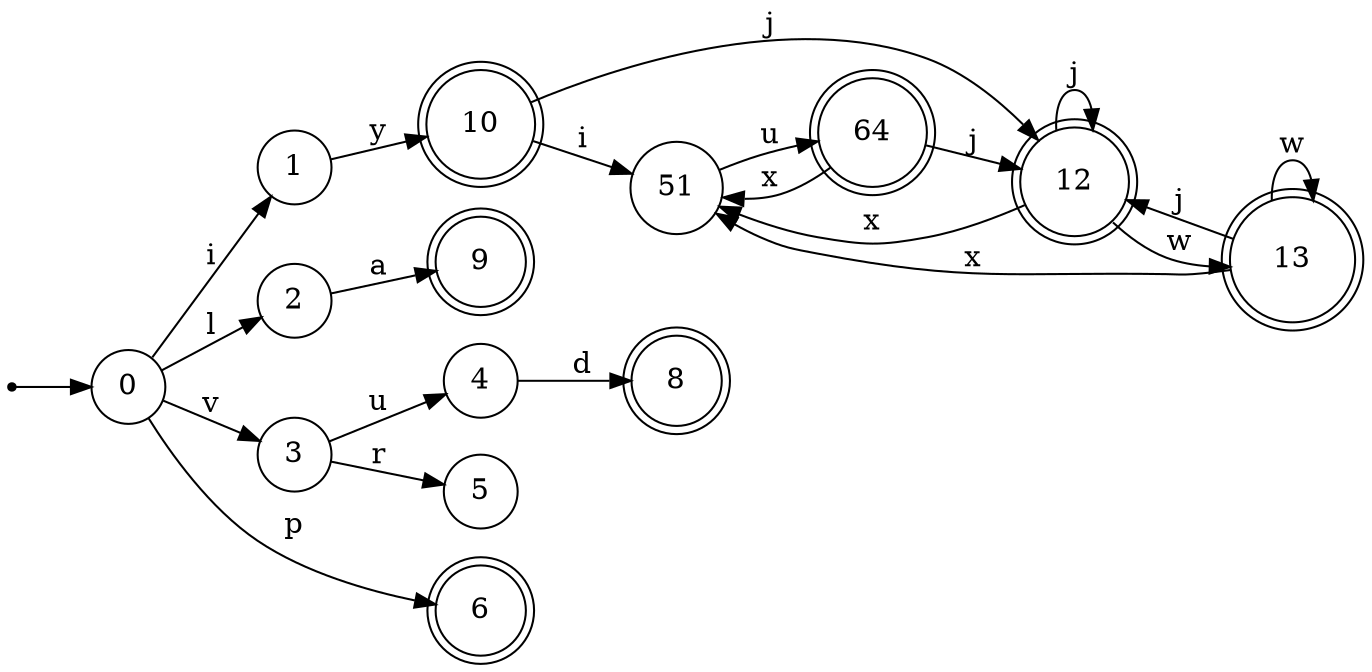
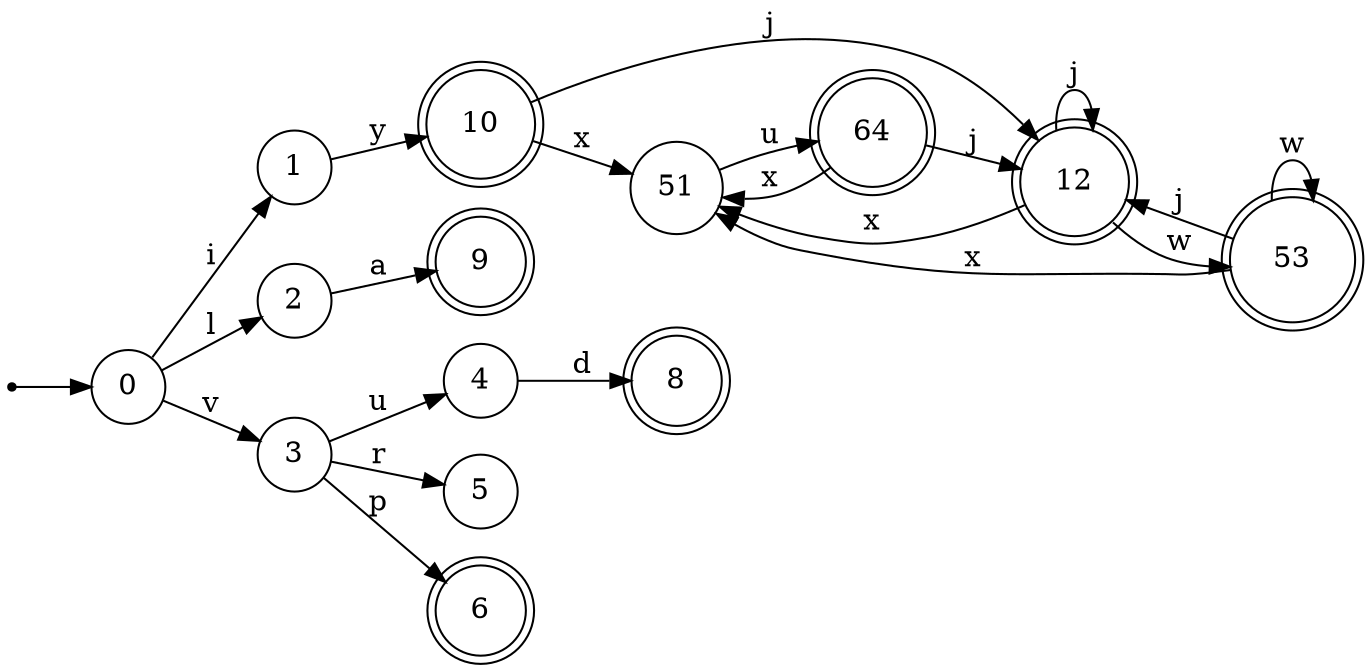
edge "10" -> "51": label "i" -> "x"
node "13": label "13" -> "53"
edge "0" -> "6": now "3" -> "6"
